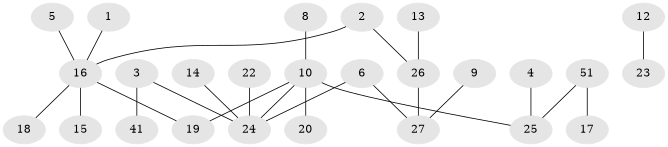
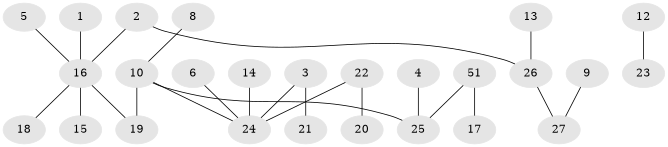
edge "6" -- "27": removed
edge "10" -- "20": now "22" -- "20"
node "41": label "41" -> "21"
